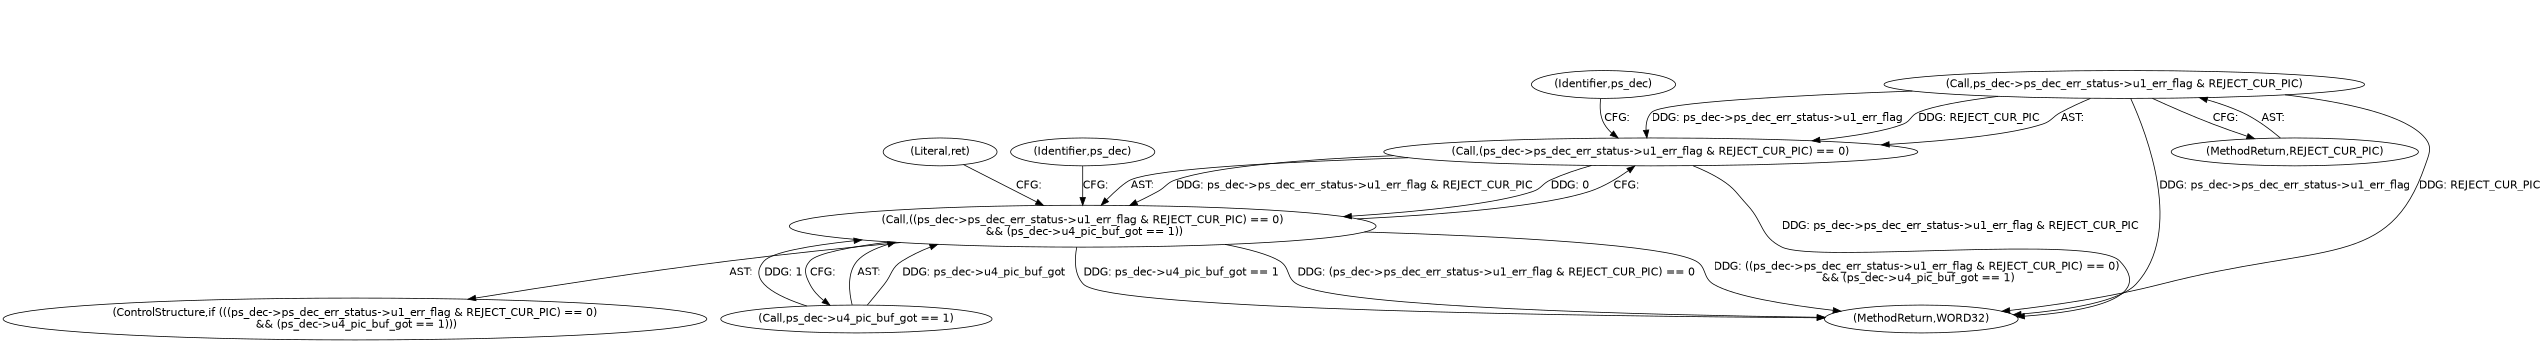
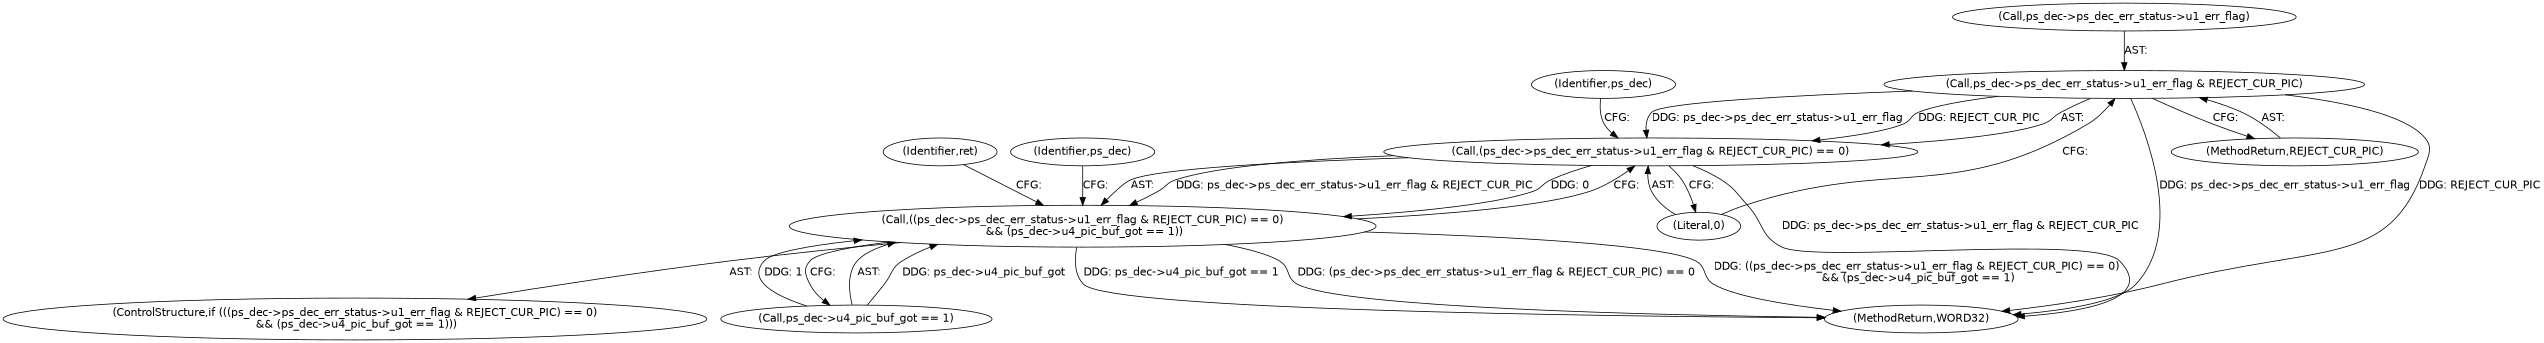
node "(Call,ps_dec->ps_dec_err_status->u1_err_flag)": added
node "(Literal,ret)": label "(Literal,ret)" -> "(Identifier,ret)"
node "(Literal,0)": added
